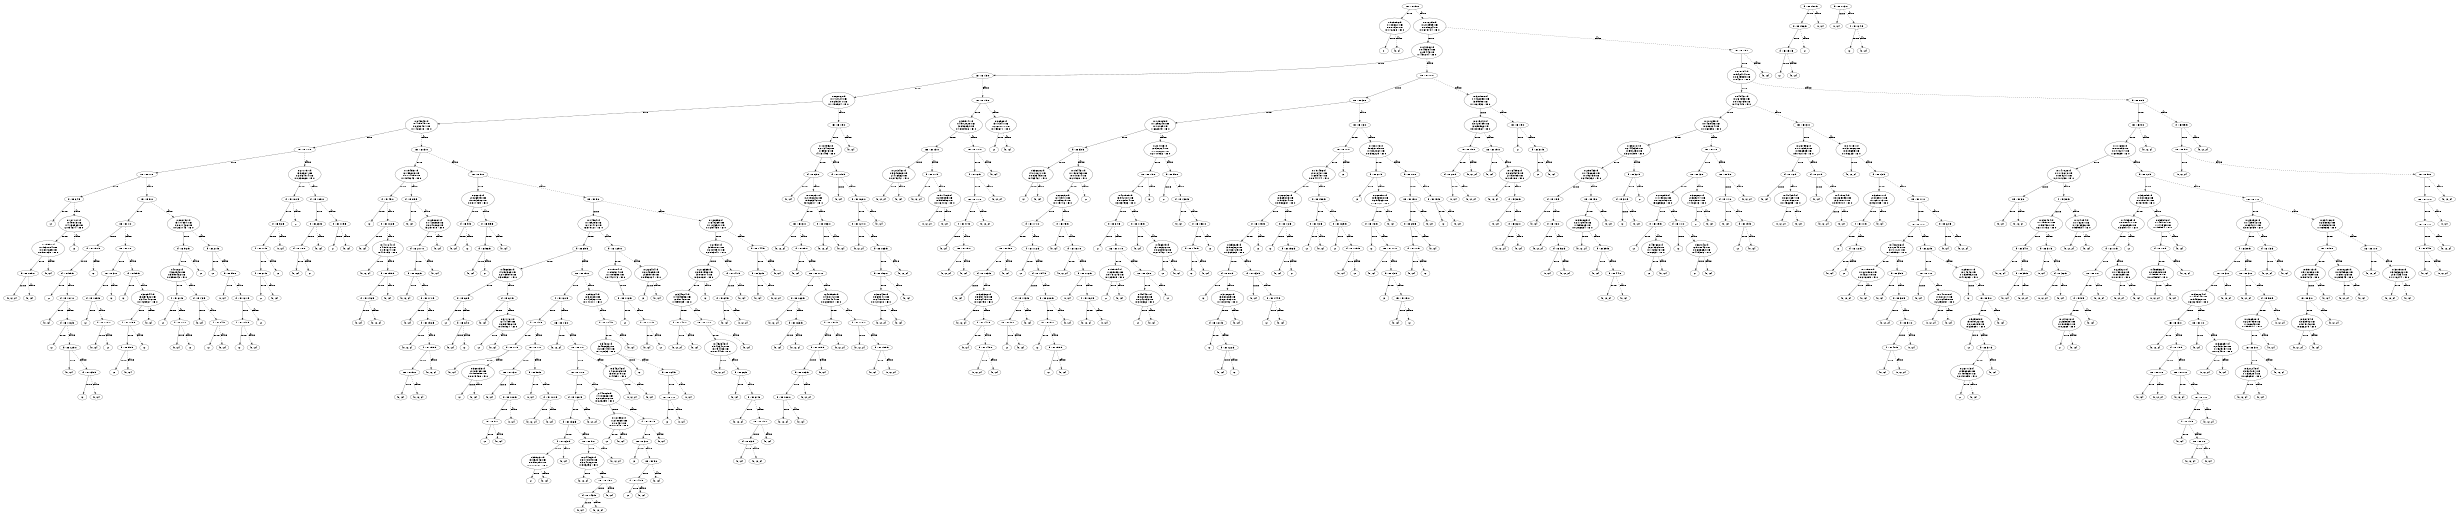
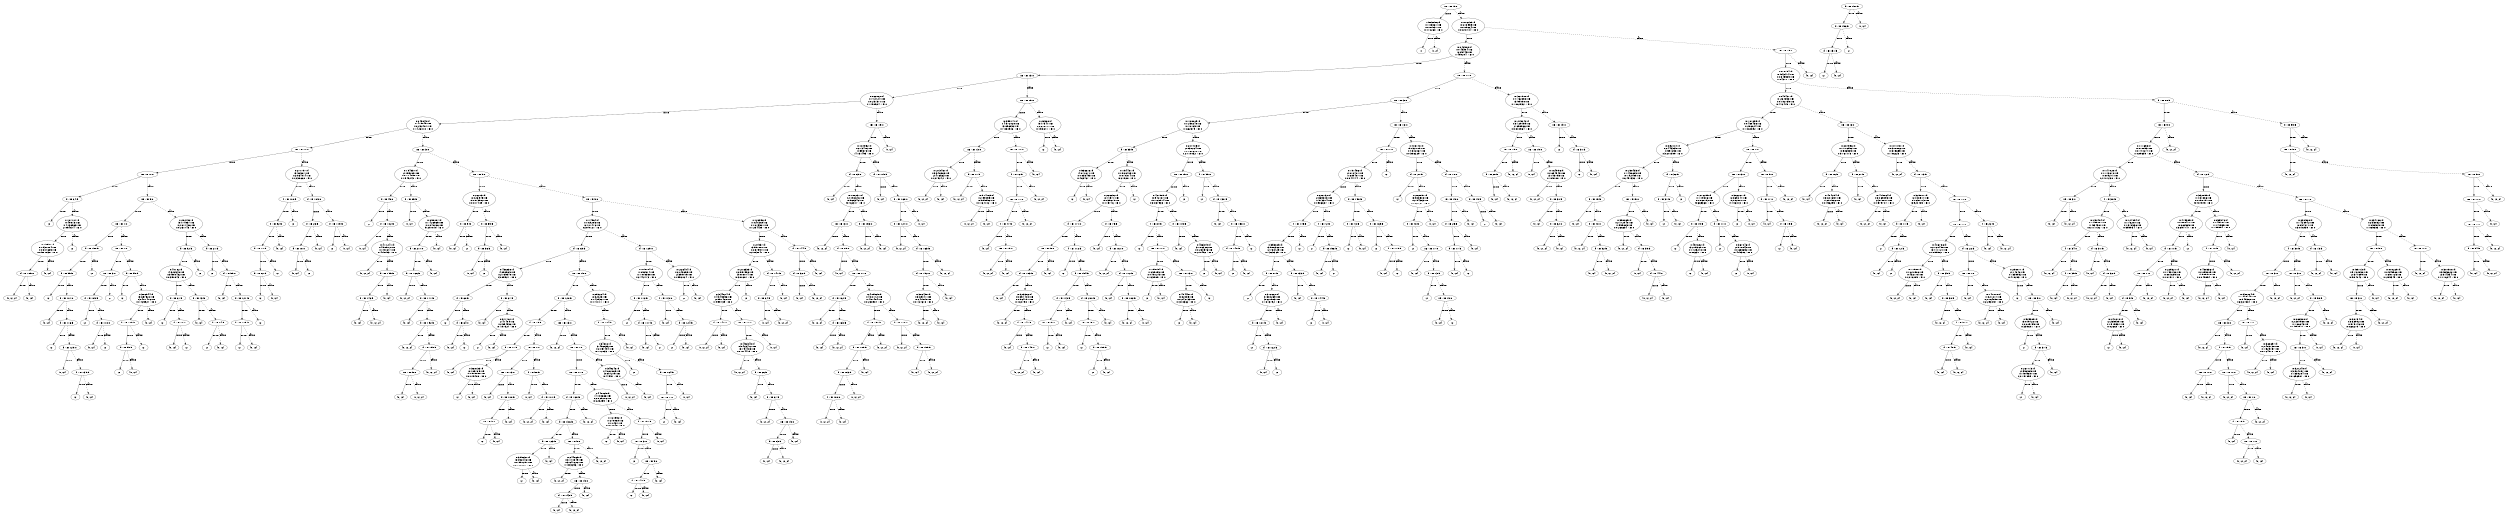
edge "0.075784*d -1.092514*vE +1.008358*vF +2.442773 <= 0" -> "d <= 113.0": added, label "False"
